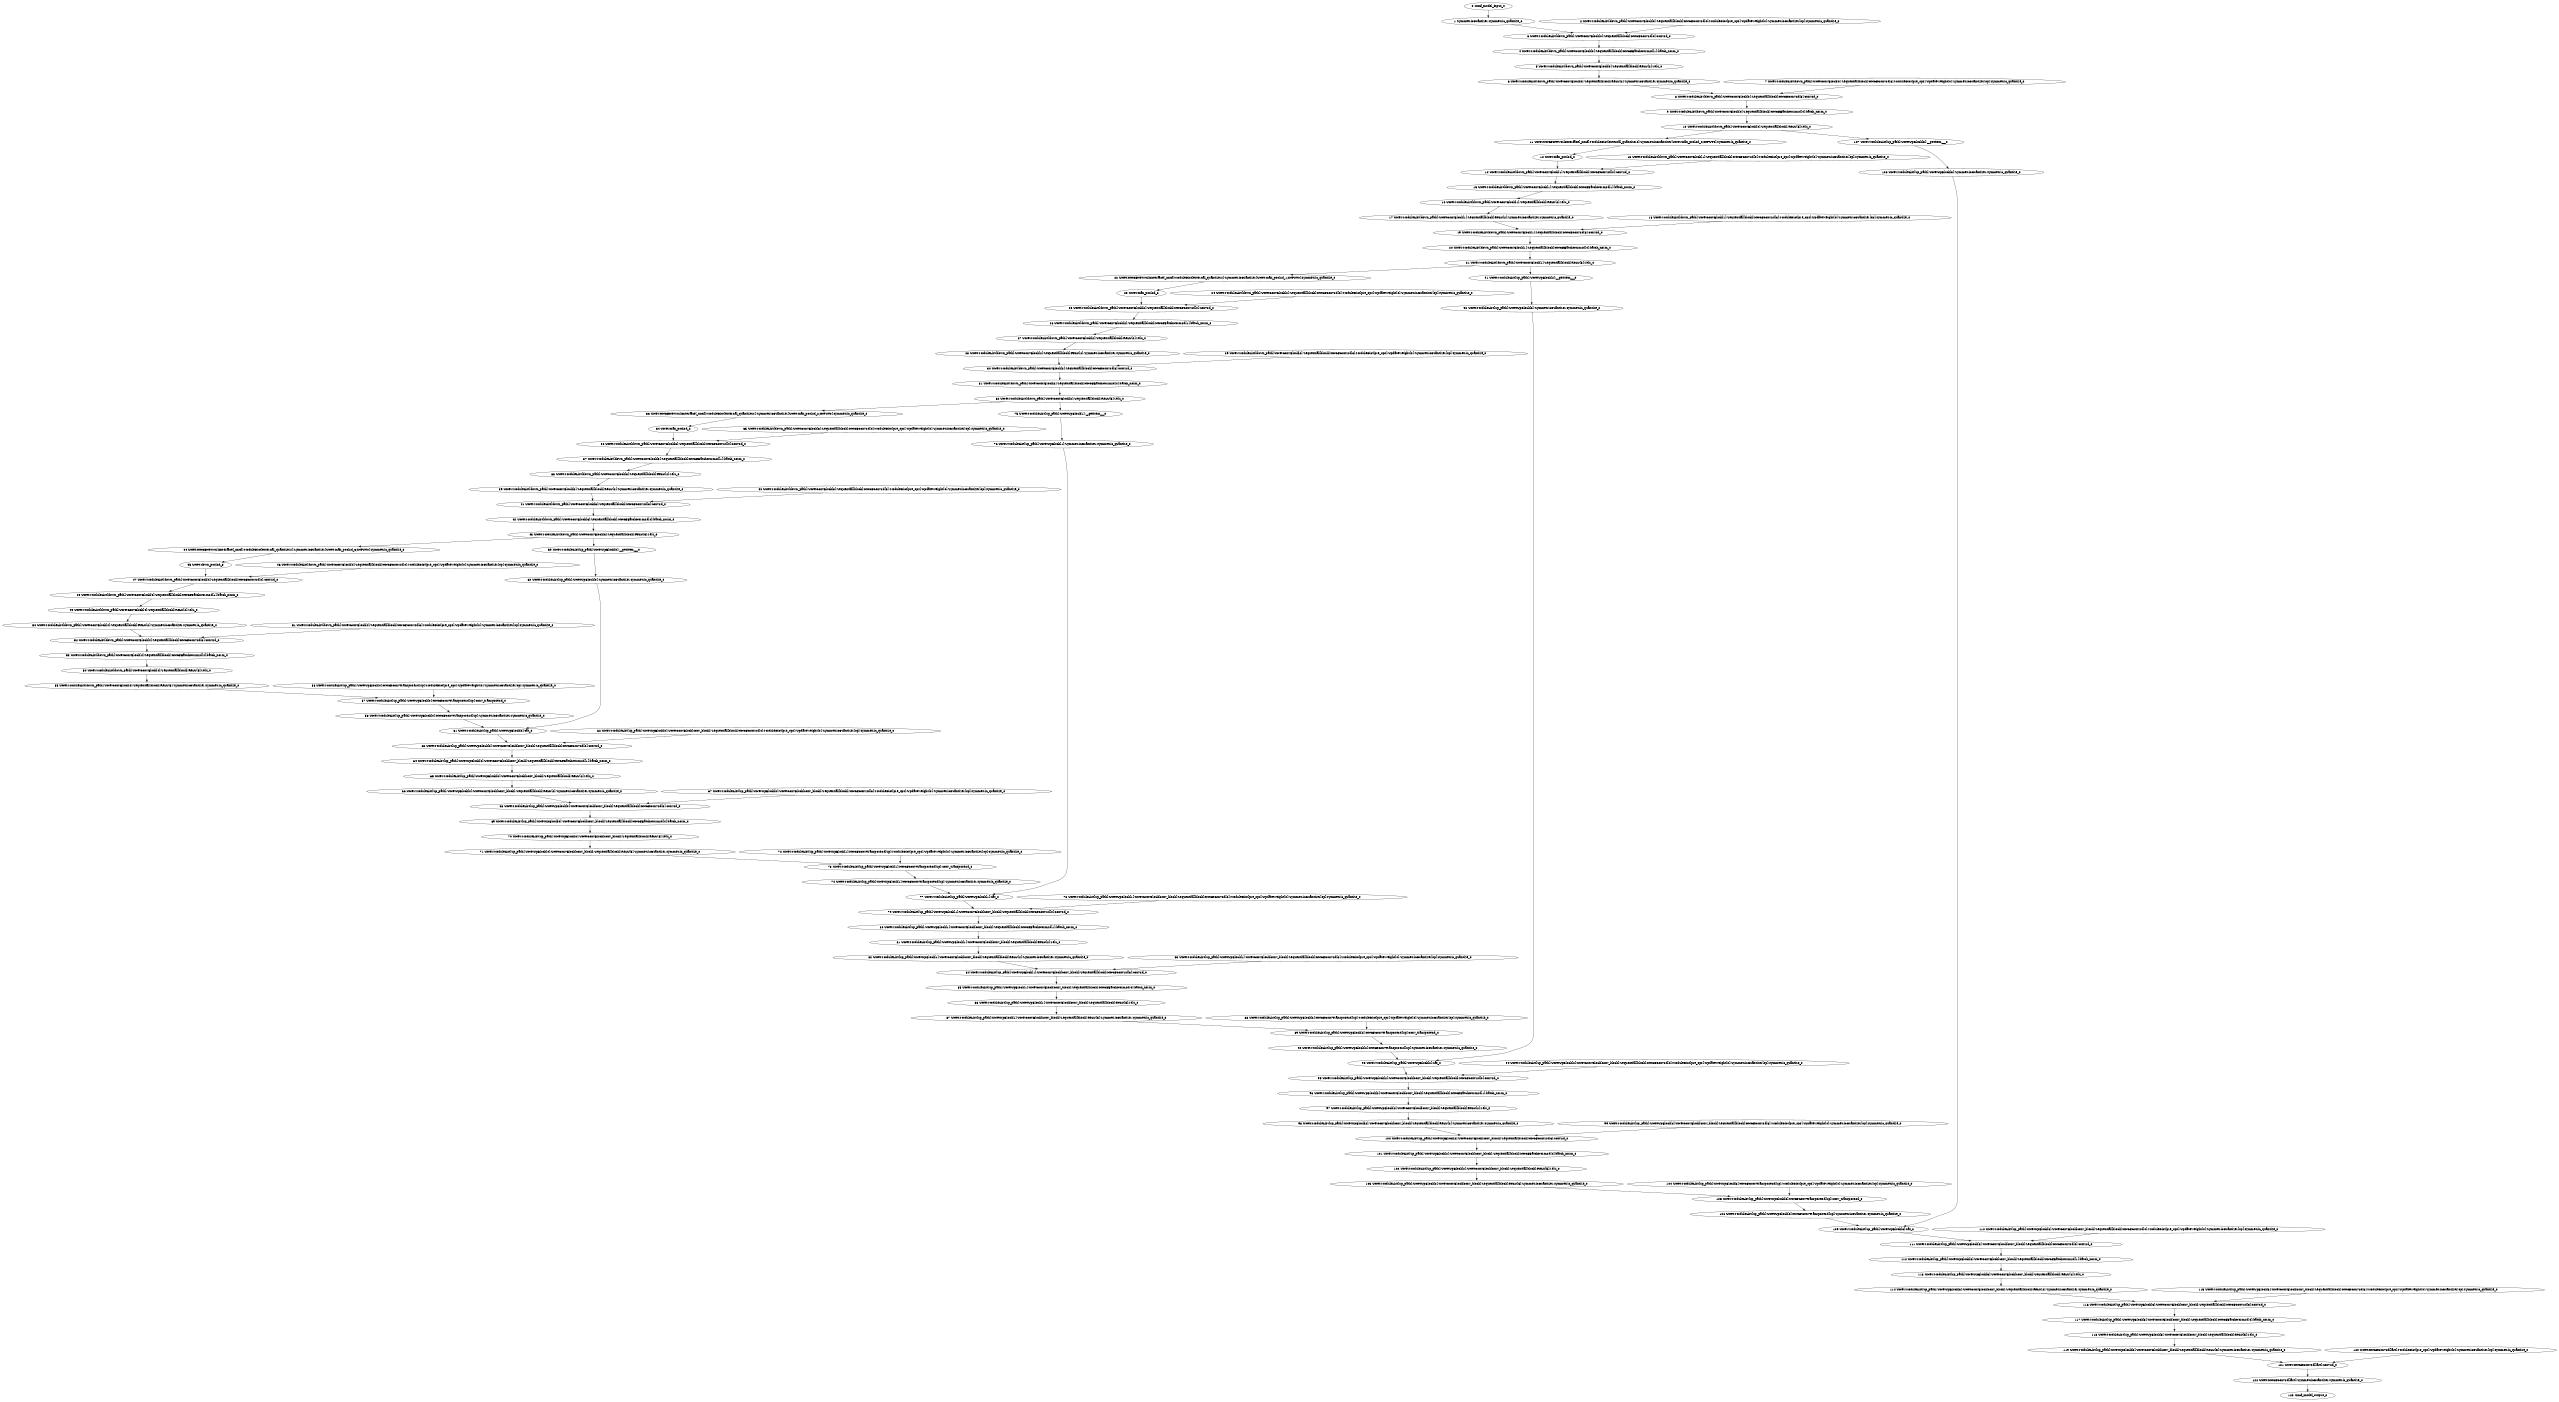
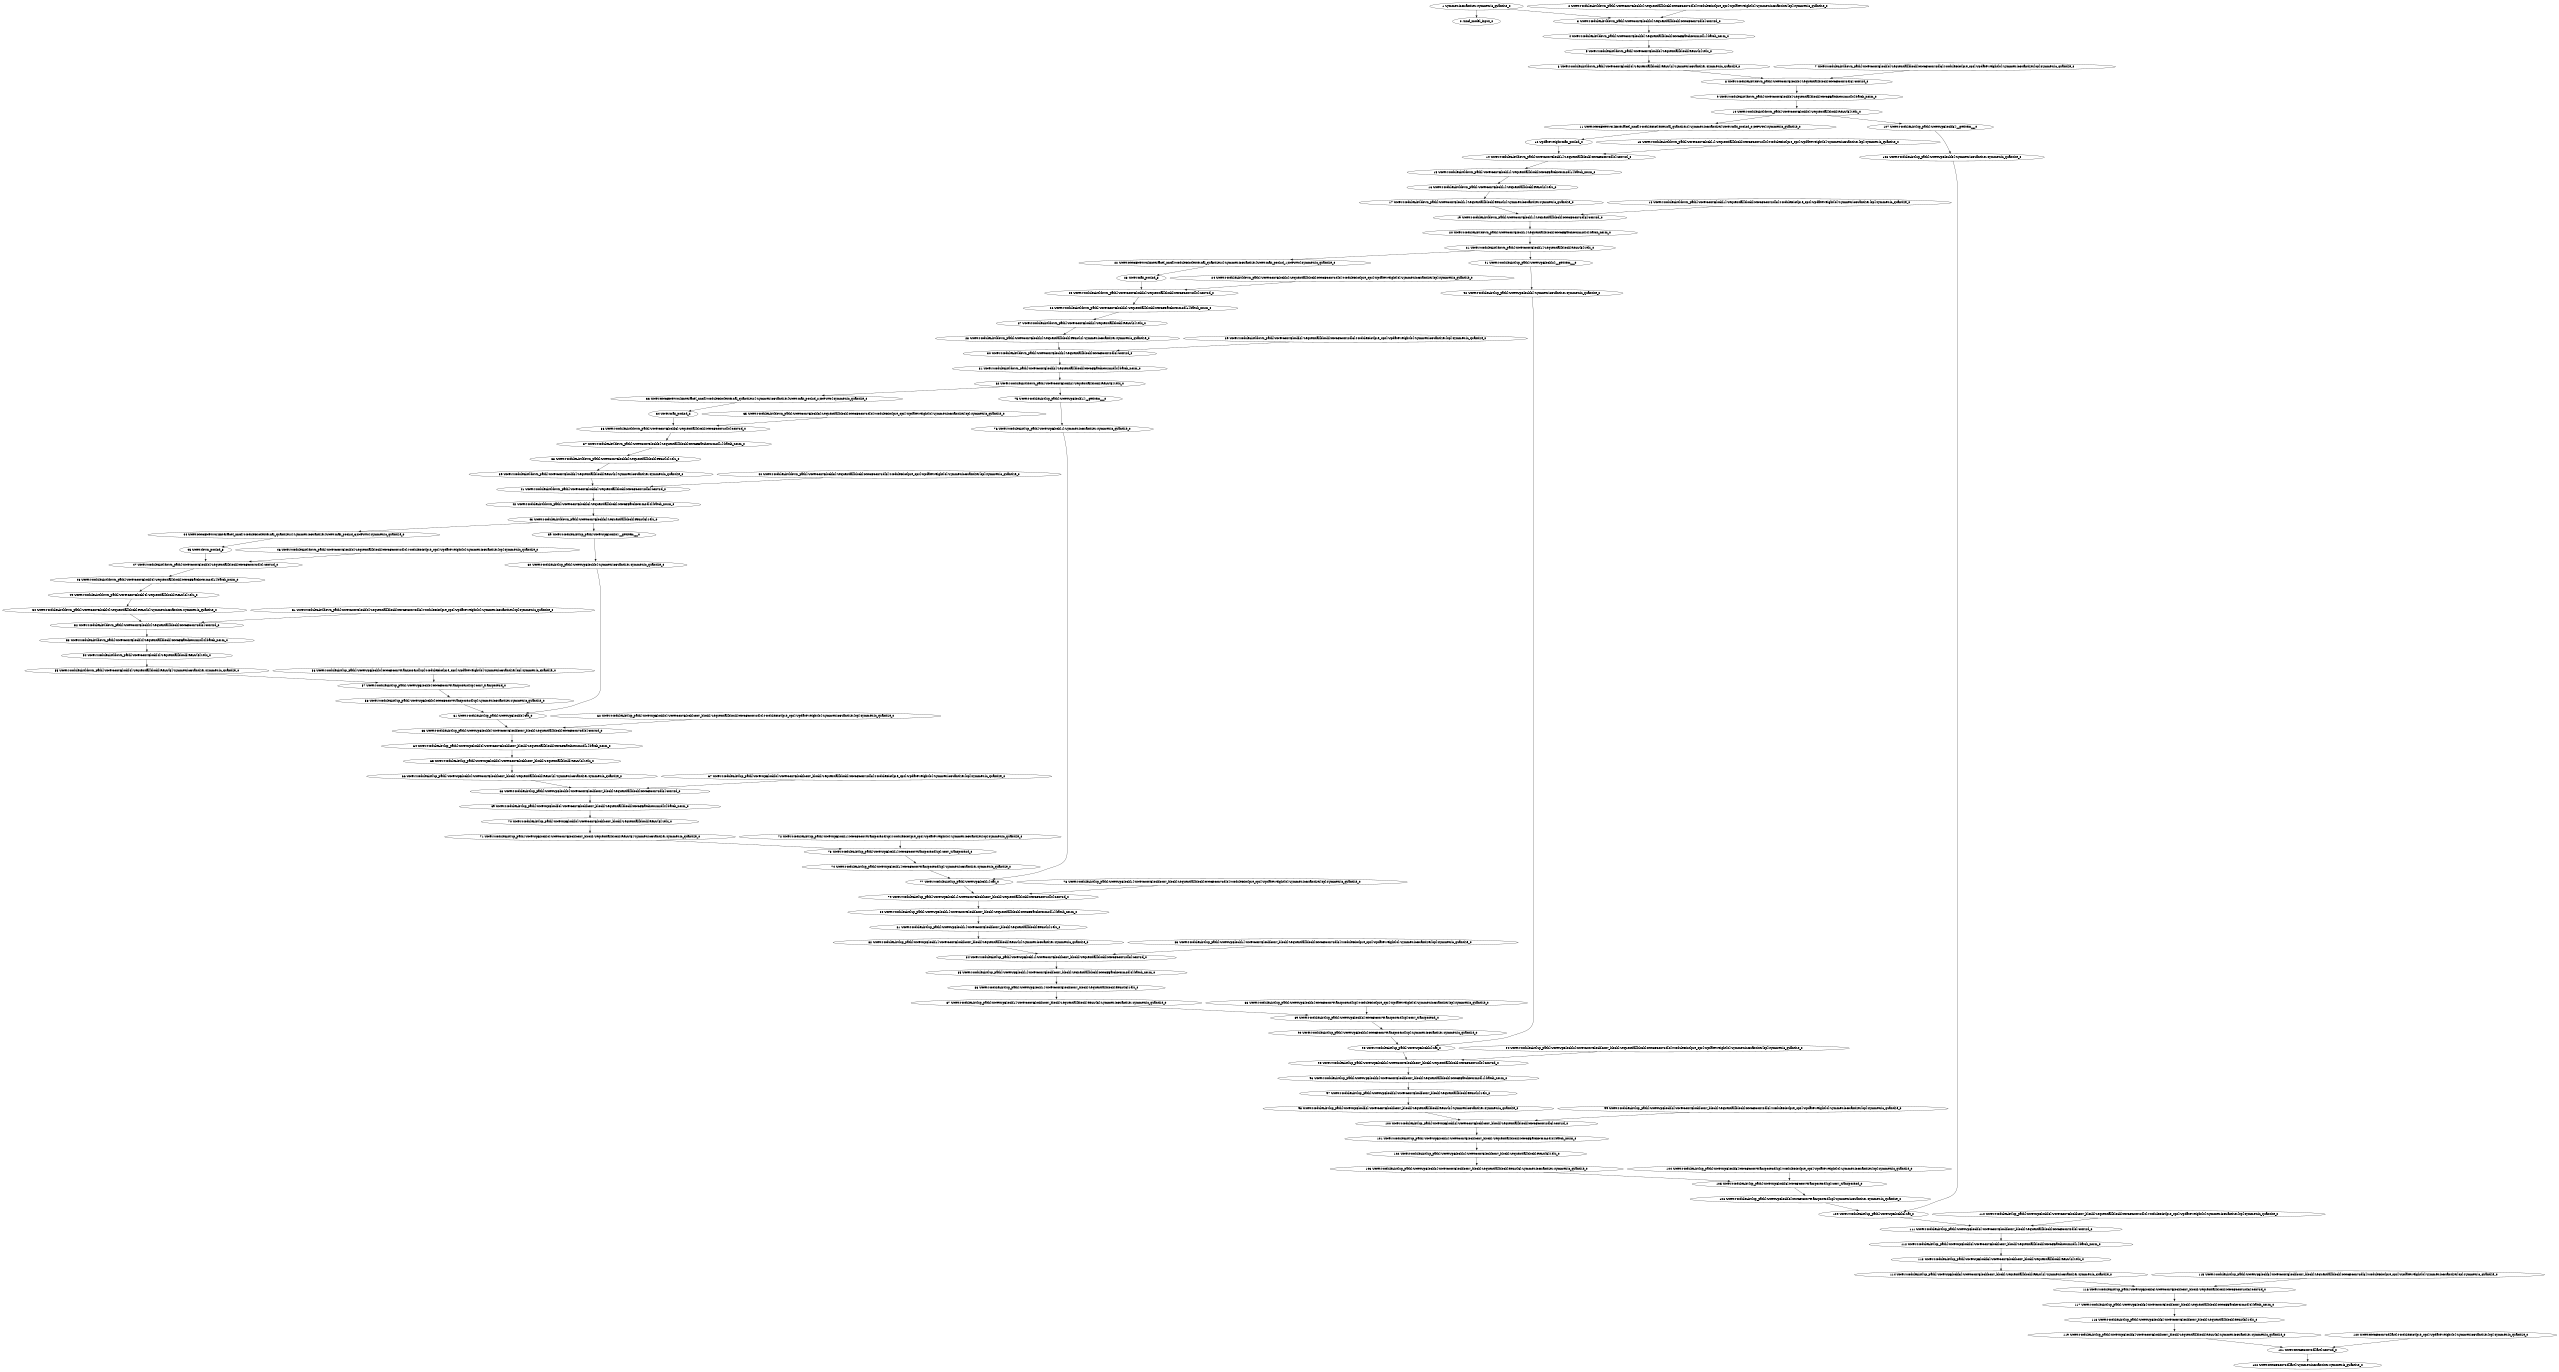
edge "0 /nncf_model_input_0" -> "1 SymmetricQuantizer/symmetric_quantize_0": reversed
node "12 UNet/max_pool2d_0": label "12 UNet/max_pool2d_0" -> "12 UpdateWeight/max_pool2d_0"
node "123 /nncf_model_output_0": removed
